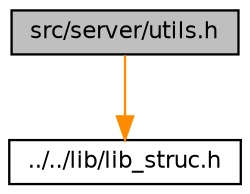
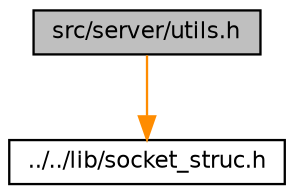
node "../../lib/lib_struc.h": label "../../lib/lib_struc.h" -> "../../lib/socket_struc.h"
